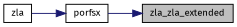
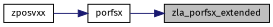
node "zla": label "zla" -> "zposvxx"
node "zla_zla_extended": label "zla_zla_extended" -> "zla_porfsx_extended"
